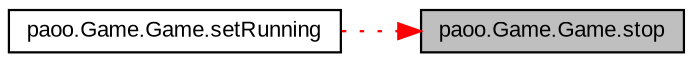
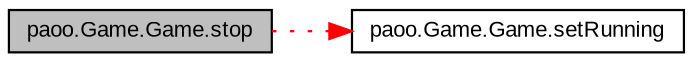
edge "paoo.Game.Game.setRunning" -> "paoo.Game.Game.stop": reversed
